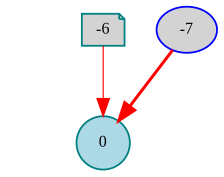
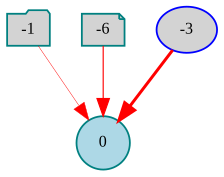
node "-1": added
node "-7": label "-7" -> "-3"
